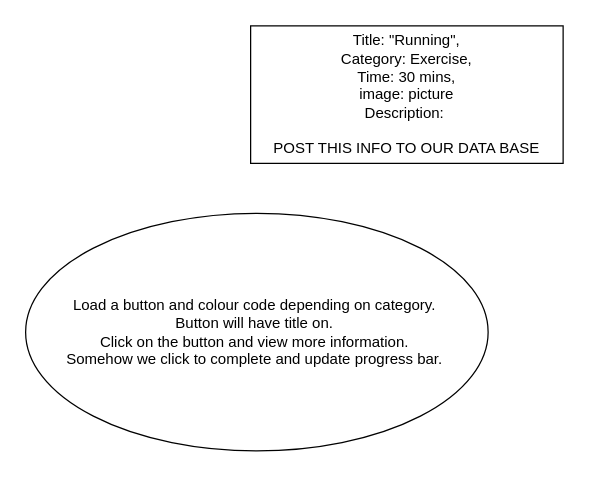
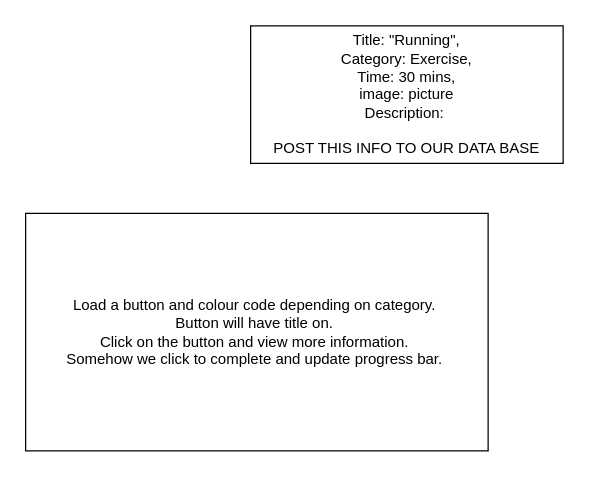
node "Load a button and colour code depending on category. Button will have title on. Click on the button and view more information. Somehow we click to complete and update progress bar.": shape ellipse -> rectangle
